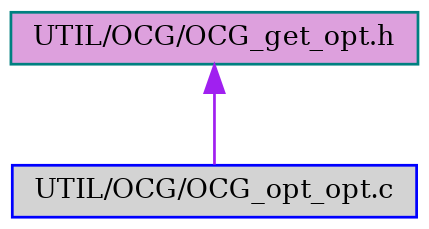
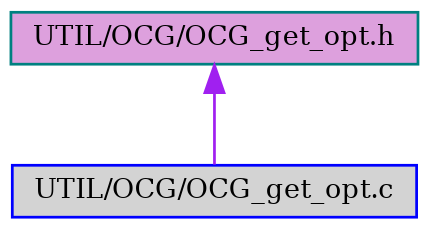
node "UTIL/OCG/OCG_opt_opt.c": label "UTIL/OCG/OCG_opt_opt.c" -> "UTIL/OCG/OCG_get_opt.c"
